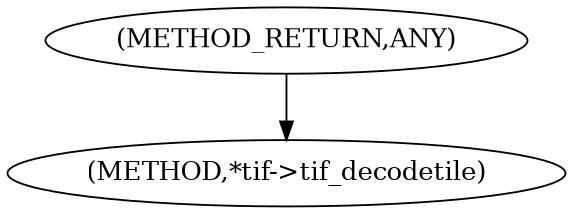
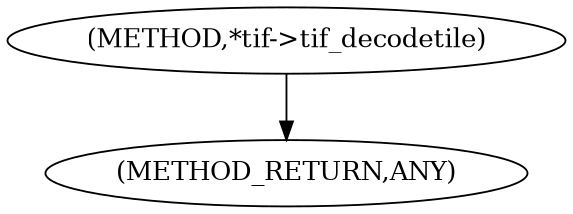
edge "(METHOD_RETURN,ANY)" -> "(METHOD,*tif->tif_decodetile)": reversed
